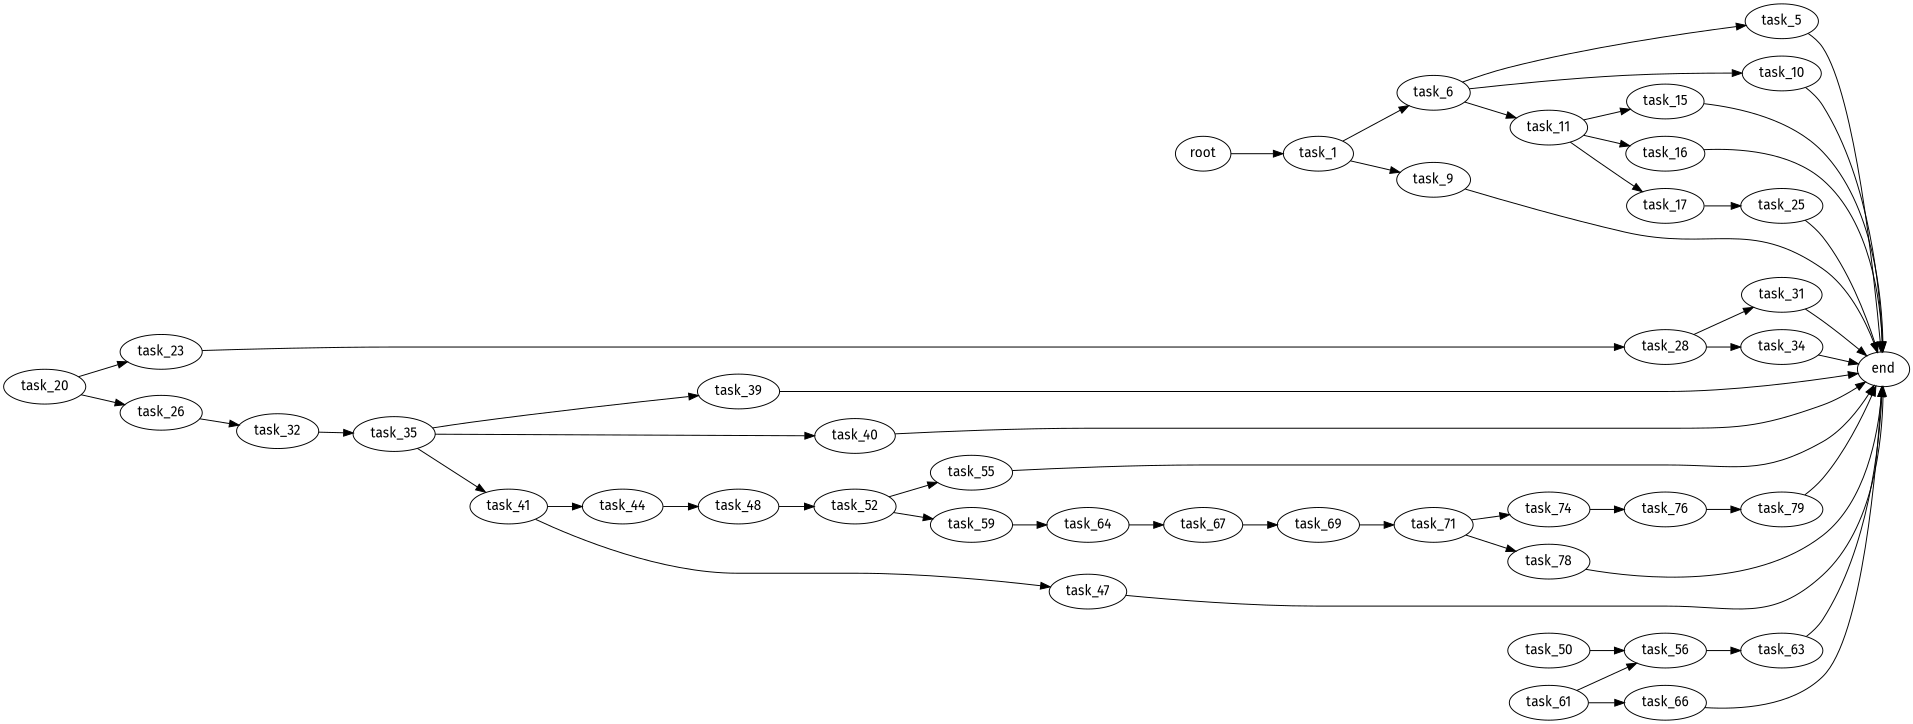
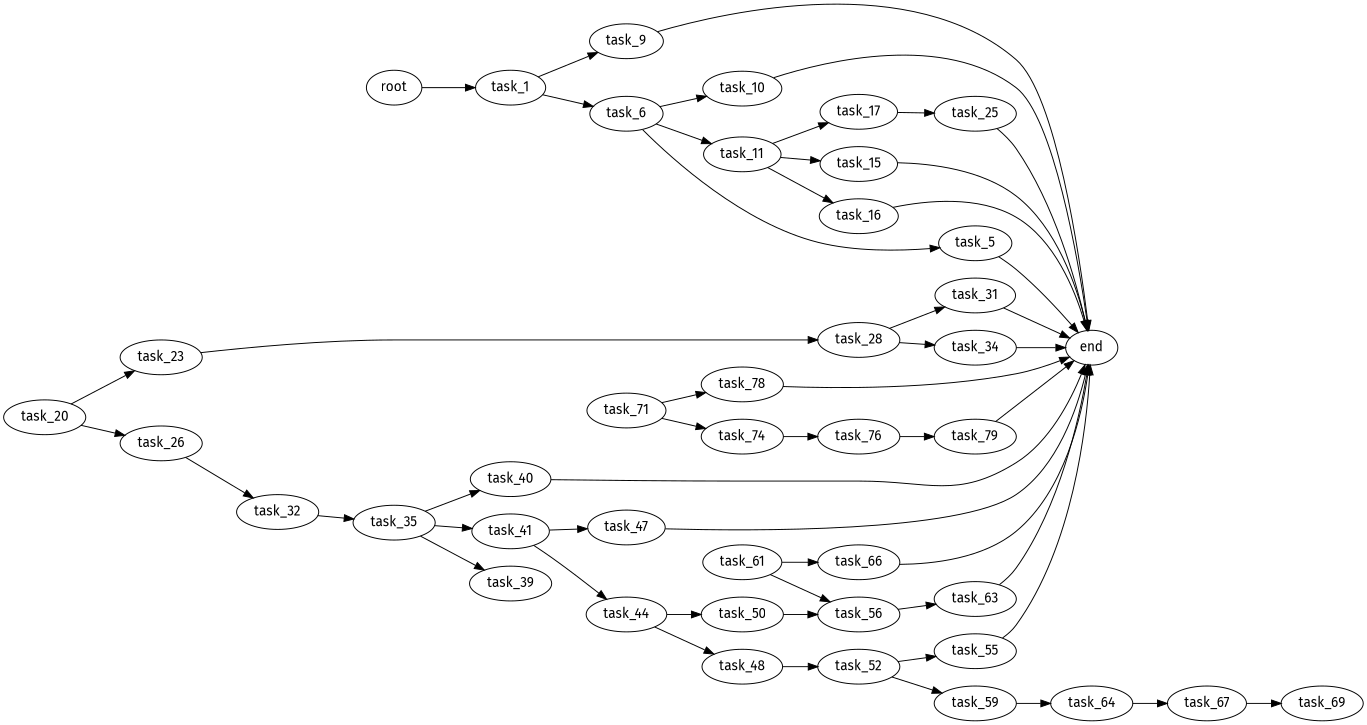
edge "task_39" -> "end": removed
edge "task_69" -> "task_71": removed
edge "task_44" -> "task_50": added
